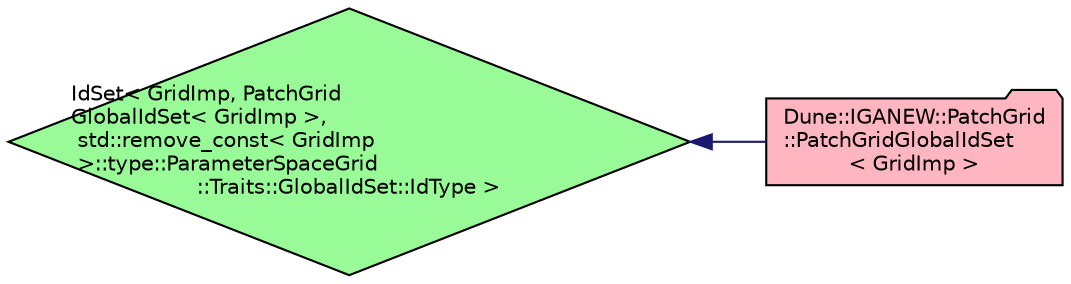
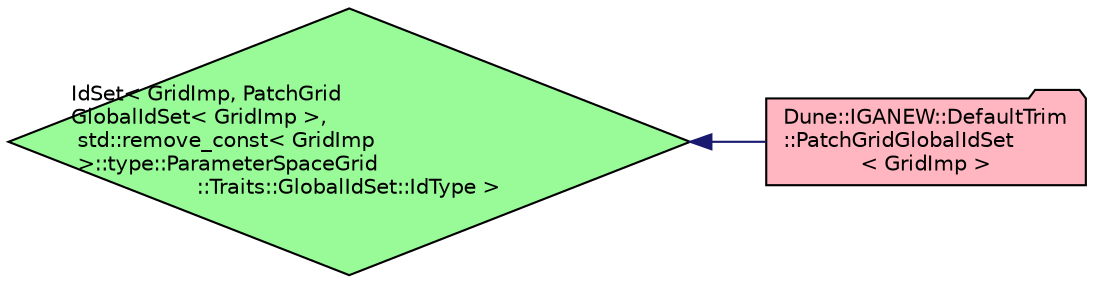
node "Dune::IGANEW::PatchGrid ::PatchGridGlobalIdSet < GridImp >": label "Dune::IGANEW::PatchGrid ::PatchGridGlobalIdSet < GridImp >" -> "Dune::IGANEW::DefaultTrim ::PatchGridGlobalIdSet < GridImp >"
